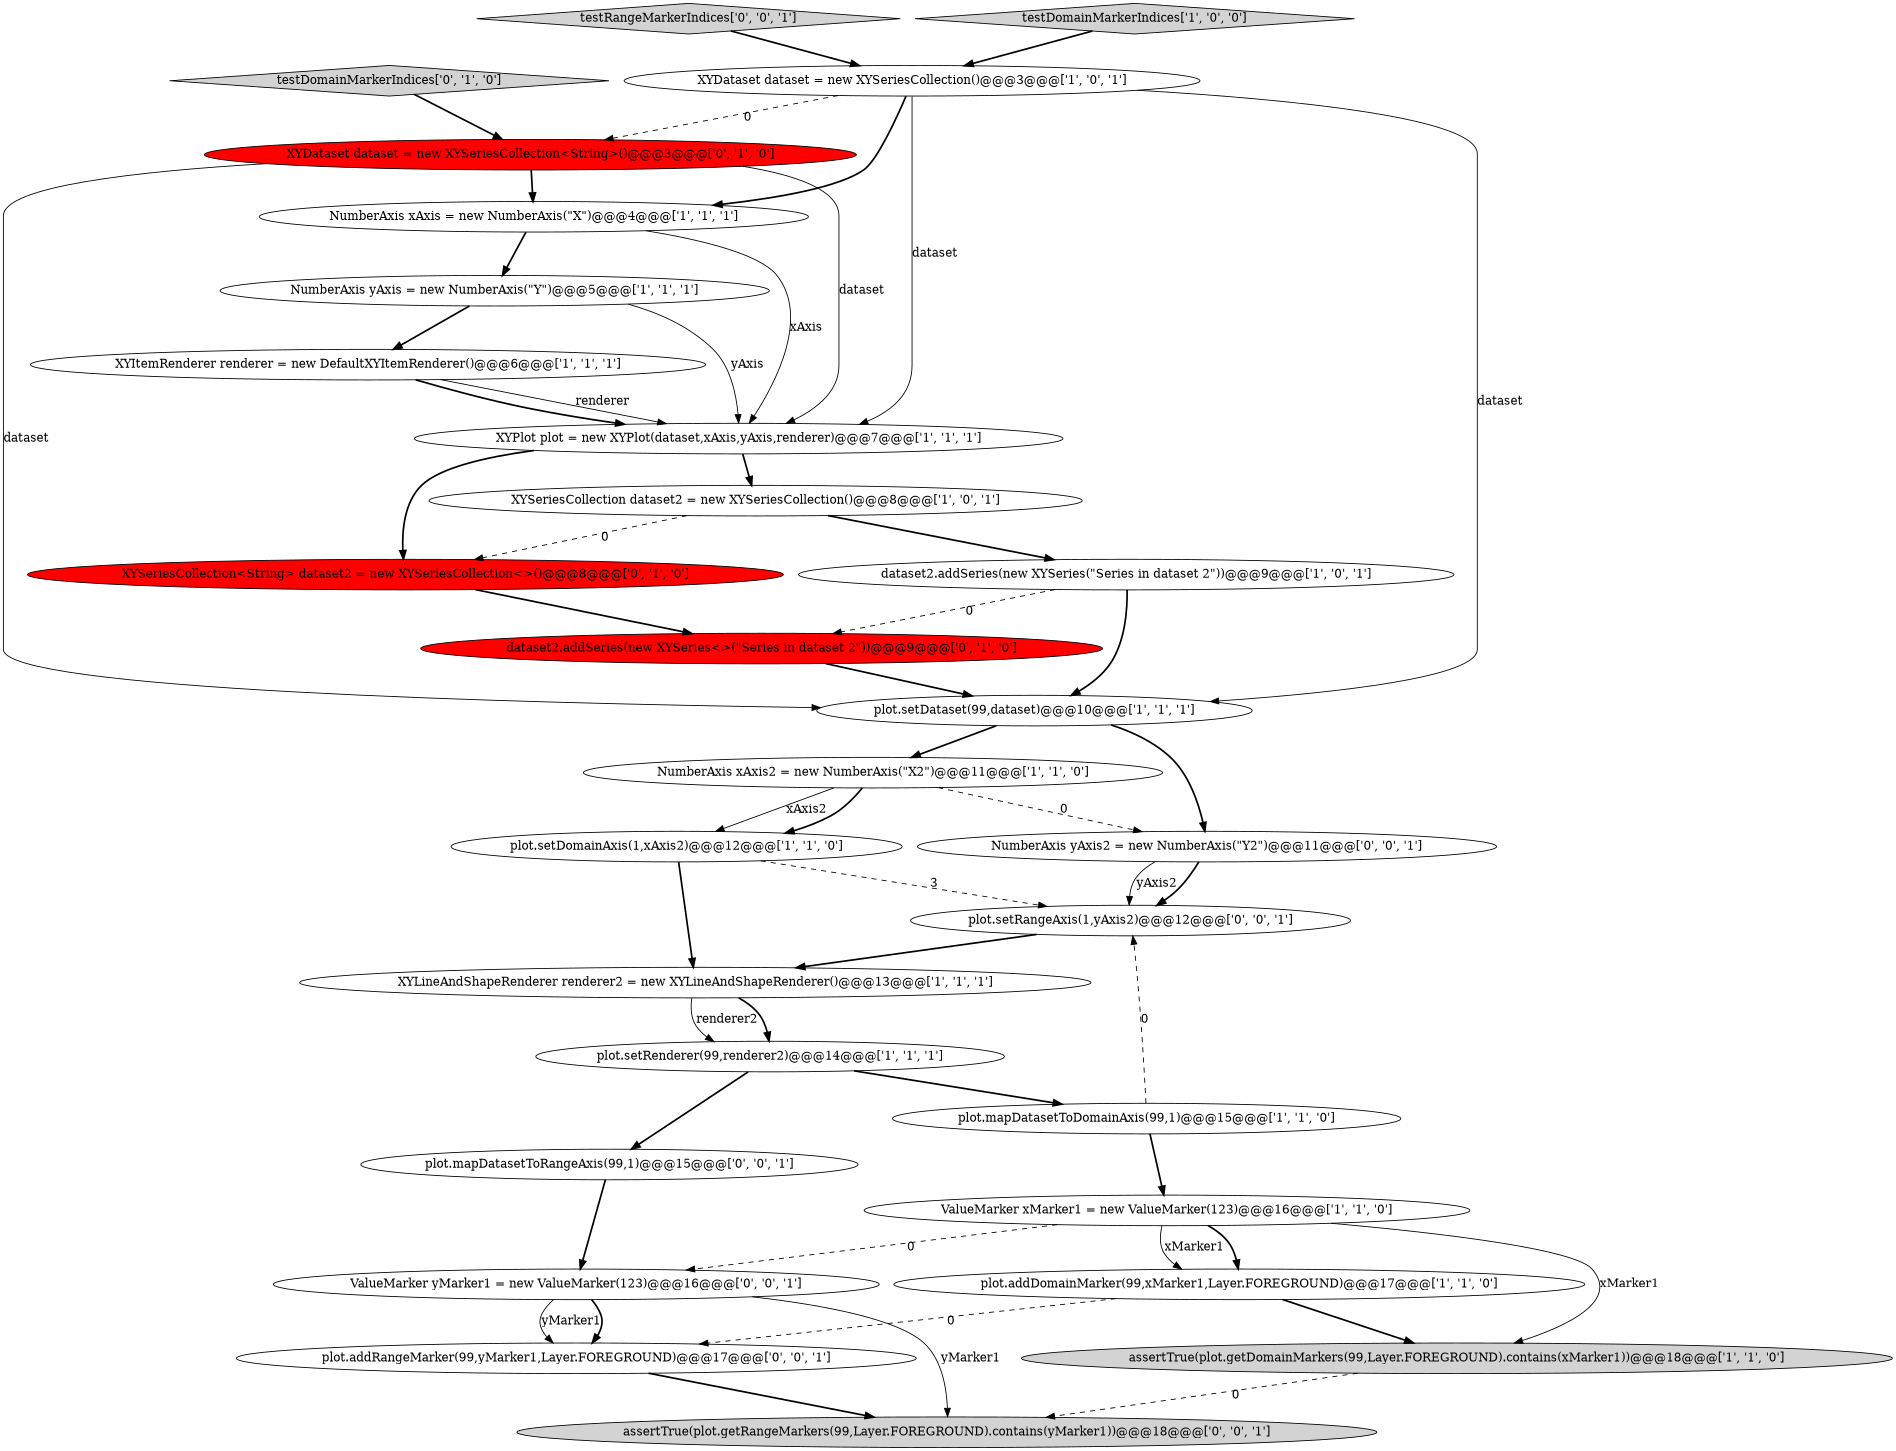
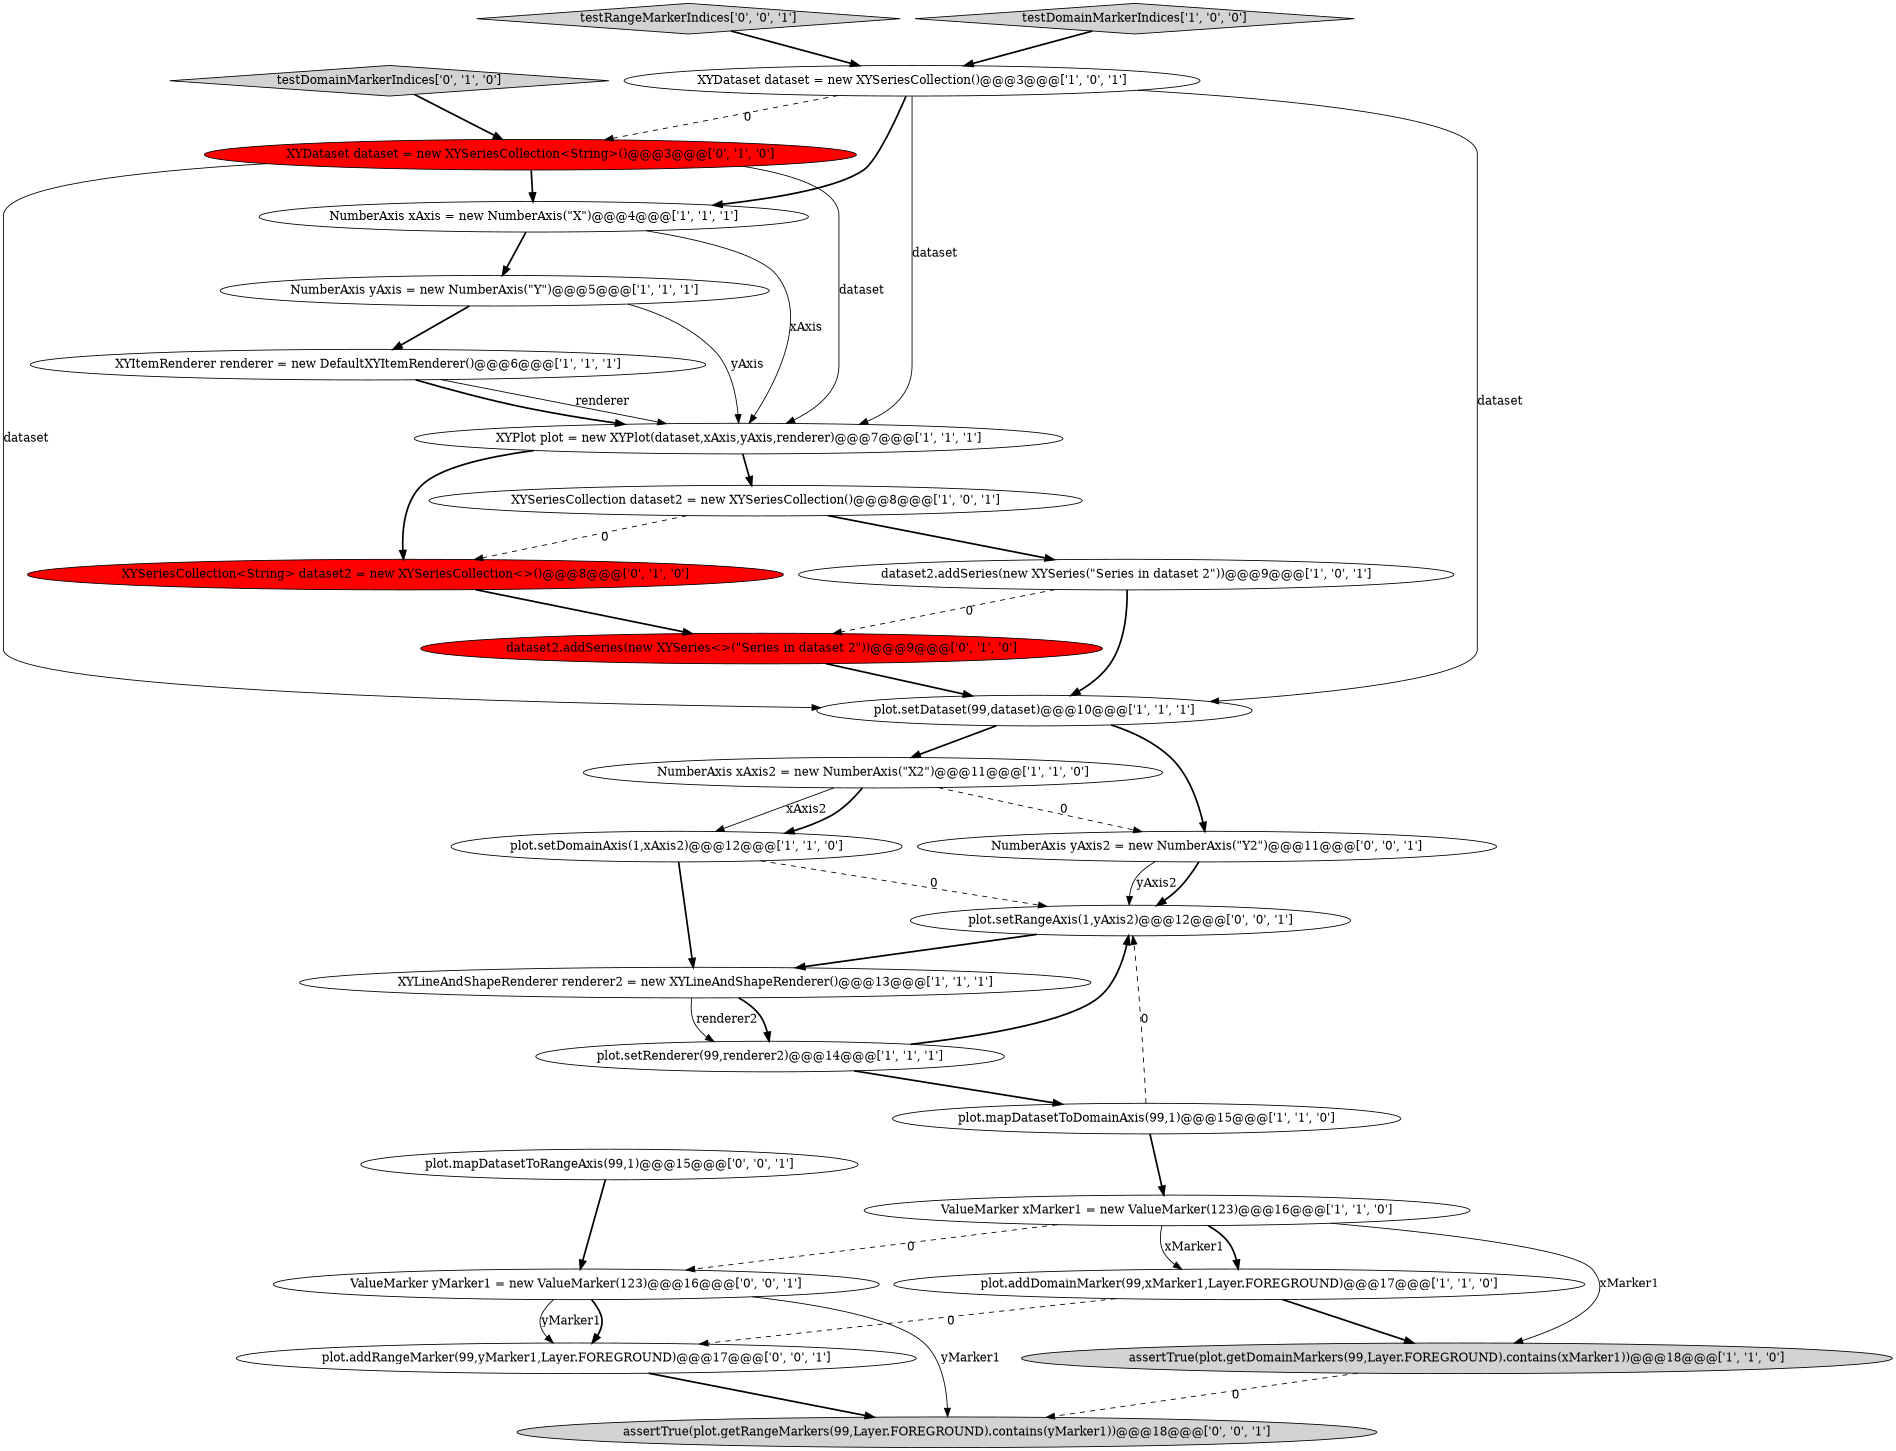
edge "plot.setDomainAxis(1,xAxis2)@@@12@@@['1', '1', '0']" -> "plot.setRangeAxis(1,yAxis2)@@@12@@@['0', '0', '1']": label "3" -> "0"
edge "plot.setRenderer(99,renderer2)@@@14@@@['1', '1', '1']" -> "plot.mapDatasetToRangeAxis(99,1)@@@15@@@['0', '0', '1']": now "plot.setRenderer(99,renderer2)@@@14@@@['1', '1', '1']" -> "plot.setRangeAxis(1,yAxis2)@@@12@@@['0', '0', '1']"
